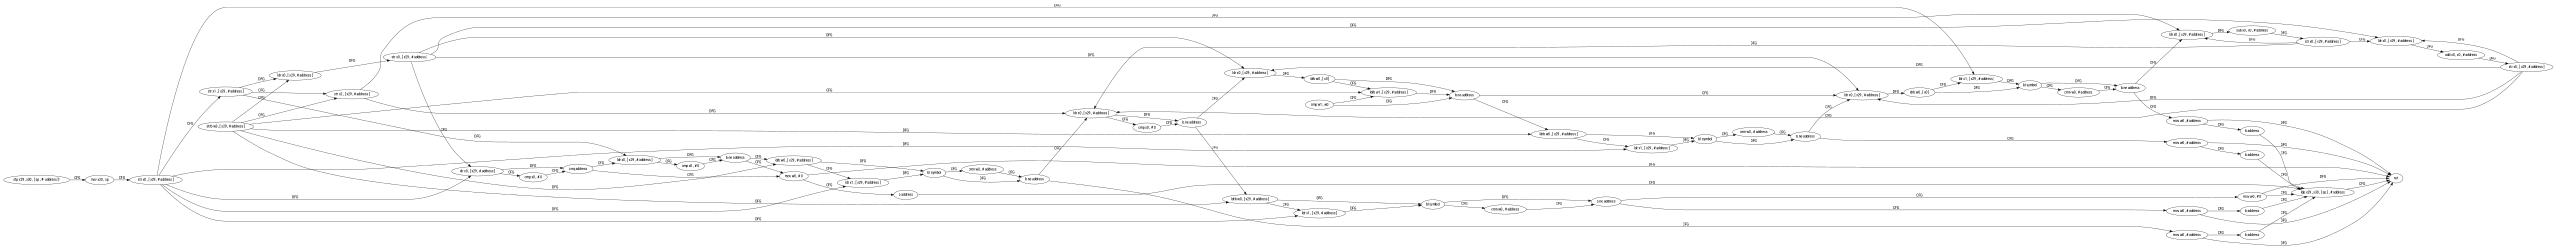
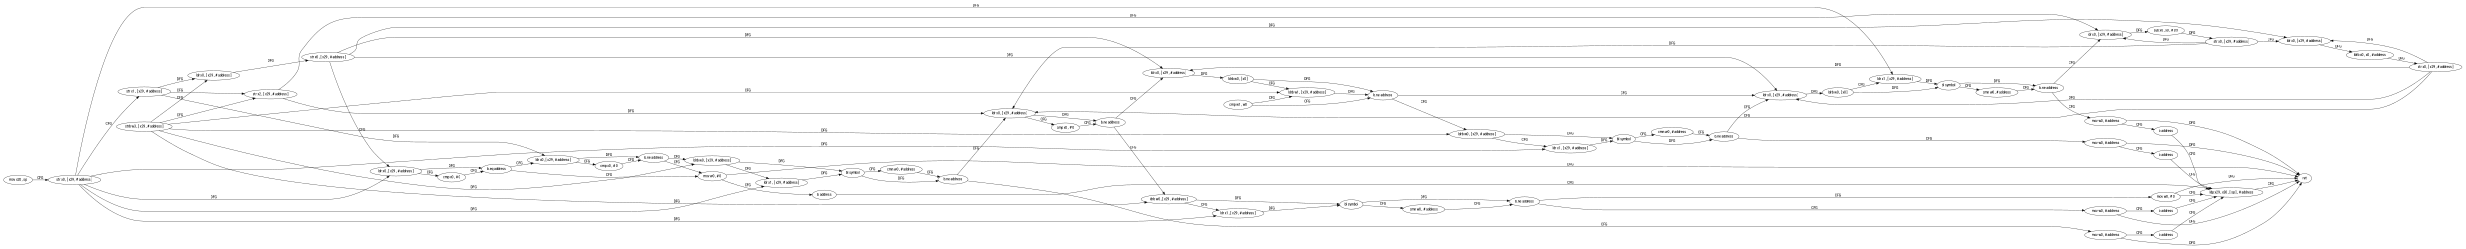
node "sub x0 , x0 , # address": label "sub x0 , x0 , # address" -> "sub x0 , x0 , # str"
node "add x0 , x0 , # address": label "add x0 , x0 , # address" -> "ldrb x0 , x0 , # address"
node "stp x29 , x30 , [ sp , #- address ]!": removed
